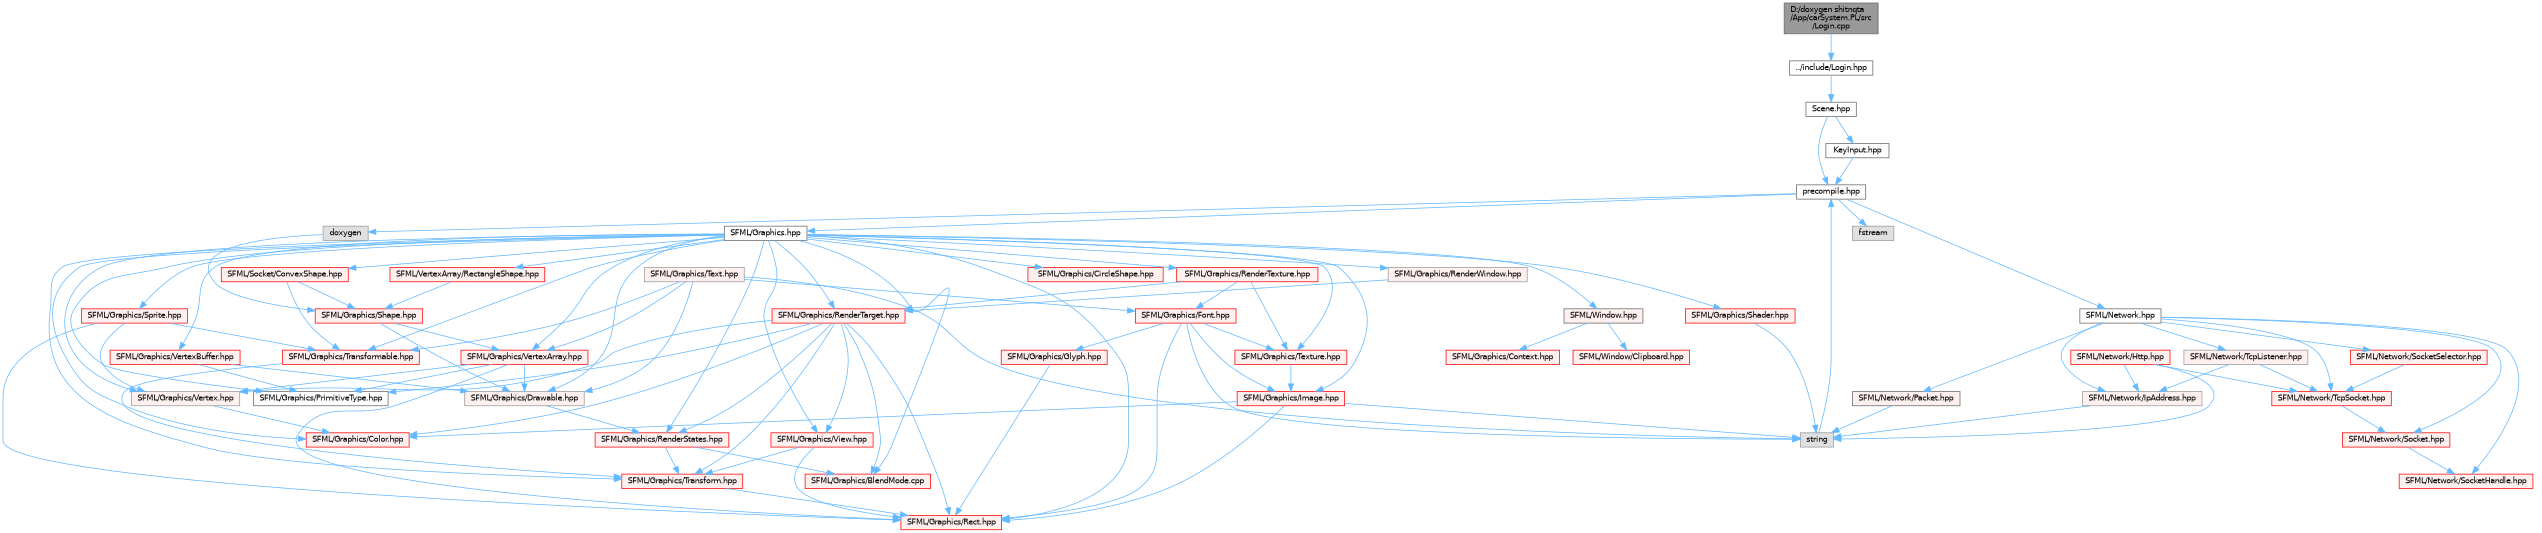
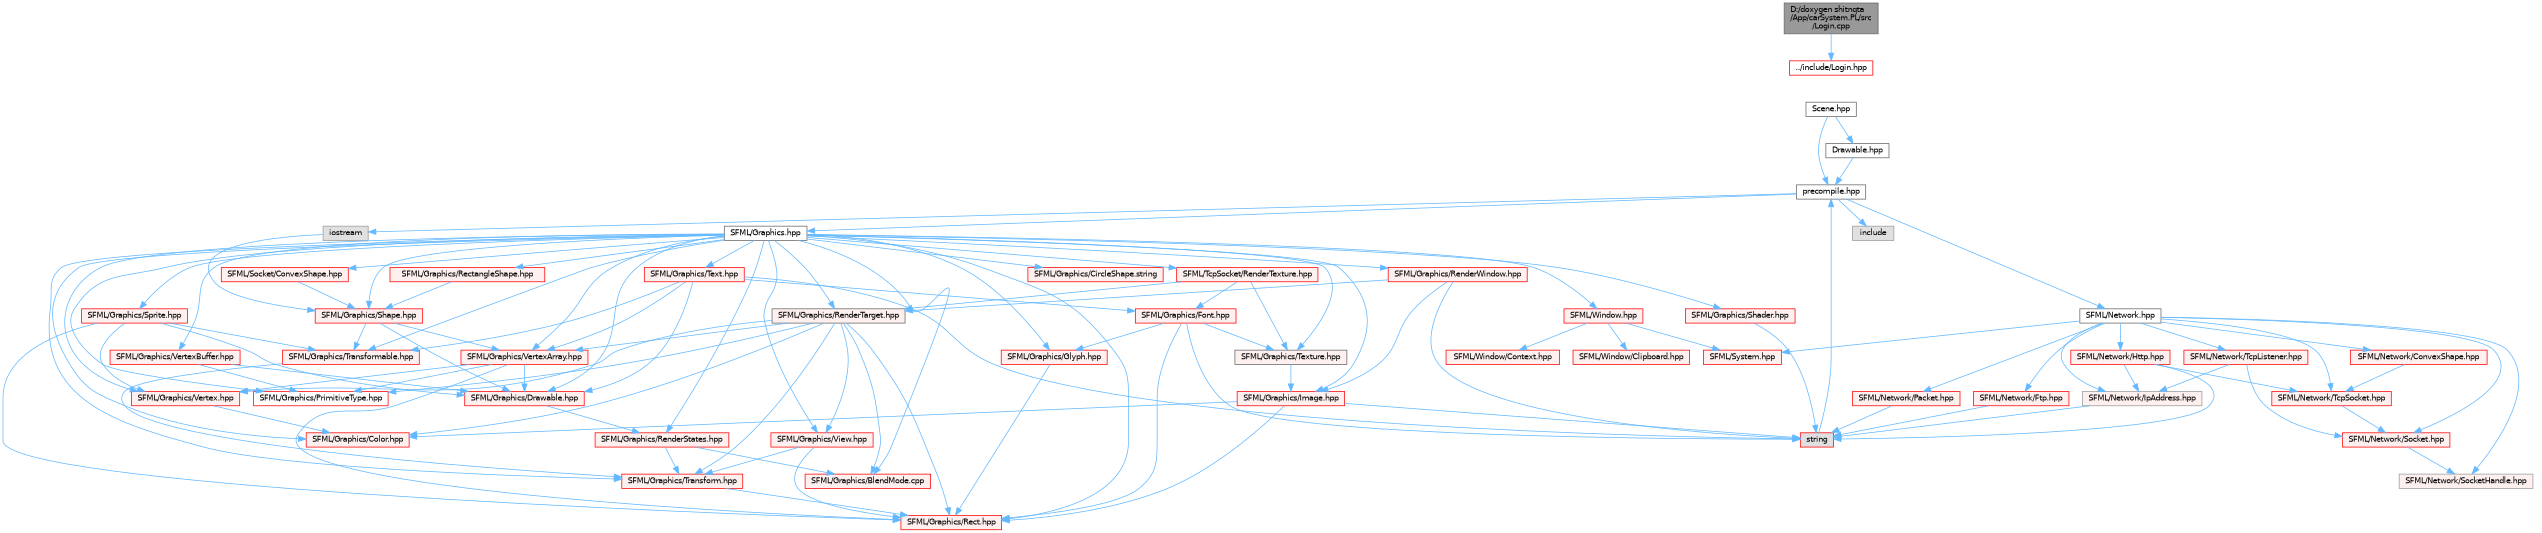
node "../include/Login.hpp": color grey40 -> red
edge "../include/Login.hpp" -> "Scene.hpp": removed
node "KeyInput.hpp": label "KeyInput.hpp" -> "Drawable.hpp"
node "doxygen": label "doxygen" -> "iostream"
node "fstream": label "fstream" -> "include"
edge "SFML/Graphics.hpp" -> "SFML/Graphics/Shape.hpp": added
edge "SFML/Graphics.hpp" -> "SFML/Graphics/Text.hpp": added
edge "SFML/Graphics.hpp" -> "SFML/Graphics/Glyph.hpp": added
node "SFML/VertexArray/RectangleShape.hpp": label "SFML/VertexArray/RectangleShape.hpp" -> "SFML/Graphics/RectangleShape.hpp"
node "SFML/Graphics/Text.hpp": color grey60 -> red
node "SFML/Graphics/CircleShape.hpp": label "SFML/Graphics/CircleShape.hpp" -> "SFML/Graphics/CircleShape.string"
node "SFML/Graphics/RenderTexture.hpp": label "SFML/Graphics/RenderTexture.hpp" -> "SFML/TcpSocket/RenderTexture.hpp"
node "SFML/Graphics/RenderWindow.hpp": color grey60 -> red
node "SFML/Graphics/RenderTarget.hpp": color red -> grey40
node "SFML/Window.hpp": color grey40 -> red
edge "SFML/Socket/ConvexShape.hpp" -> "SFML/Graphics/Transformable.hpp": now "SFML/Graphics/Shape.hpp" -> "SFML/Graphics/Transformable.hpp"
edge "SFML/Network.hpp" -> "SFML/Network/Http.hpp": added
node "SFML/Graphics/Texture.hpp": color red -> grey40
node "SFML/Graphics/Context.hpp": label "SFML/Graphics/Context.hpp" -> "SFML/Window/Context.hpp"
node "SFML/System.hpp": added
node "SFML/Network/TcpListener.hpp": color grey60 -> red
node "SFML/Network/SocketSelector.hpp": label "SFML/Network/SocketSelector.hpp" -> "SFML/Network/ConvexShape.hpp"
edge "SFML/Graphics/Sprite.hpp" -> "SFML/Graphics/Drawable.hpp": added
edge "SFML/Graphics/Font.hpp" -> "SFML/Graphics/Image.hpp": now "SFML/Graphics/RenderWindow.hpp" -> "SFML/Graphics/Image.hpp"
edge "SFML/Network/TcpListener.hpp" -> "SFML/Network/TcpSocket.hpp": now "SFML/Network/TcpListener.hpp" -> "SFML/Network/Socket.hpp"
edge "SFML/Graphics/RenderTarget.hpp" -> "SFML/Graphics/RenderStates.hpp": now "SFML/Graphics/RenderTarget.hpp" -> "SFML/Graphics/VertexArray.hpp"
node "SFML/Graphics/Vertex.hpp": color grey60 -> red
node "SFML/Graphics/PrimitiveType.hpp": color grey40 -> red
node "SFML/Graphics/Drawable.hpp": color grey60 -> red
node "SFML/Network/Packet.hpp": color grey40 -> red
node "SFML/Network/Ftp.hpp": added
edge "SFML/Graphics/RenderWindow.hpp" -> "string": added
node "string": color grey60 -> red
node "SFML/Network/SocketHandle.hpp": color red -> grey60
